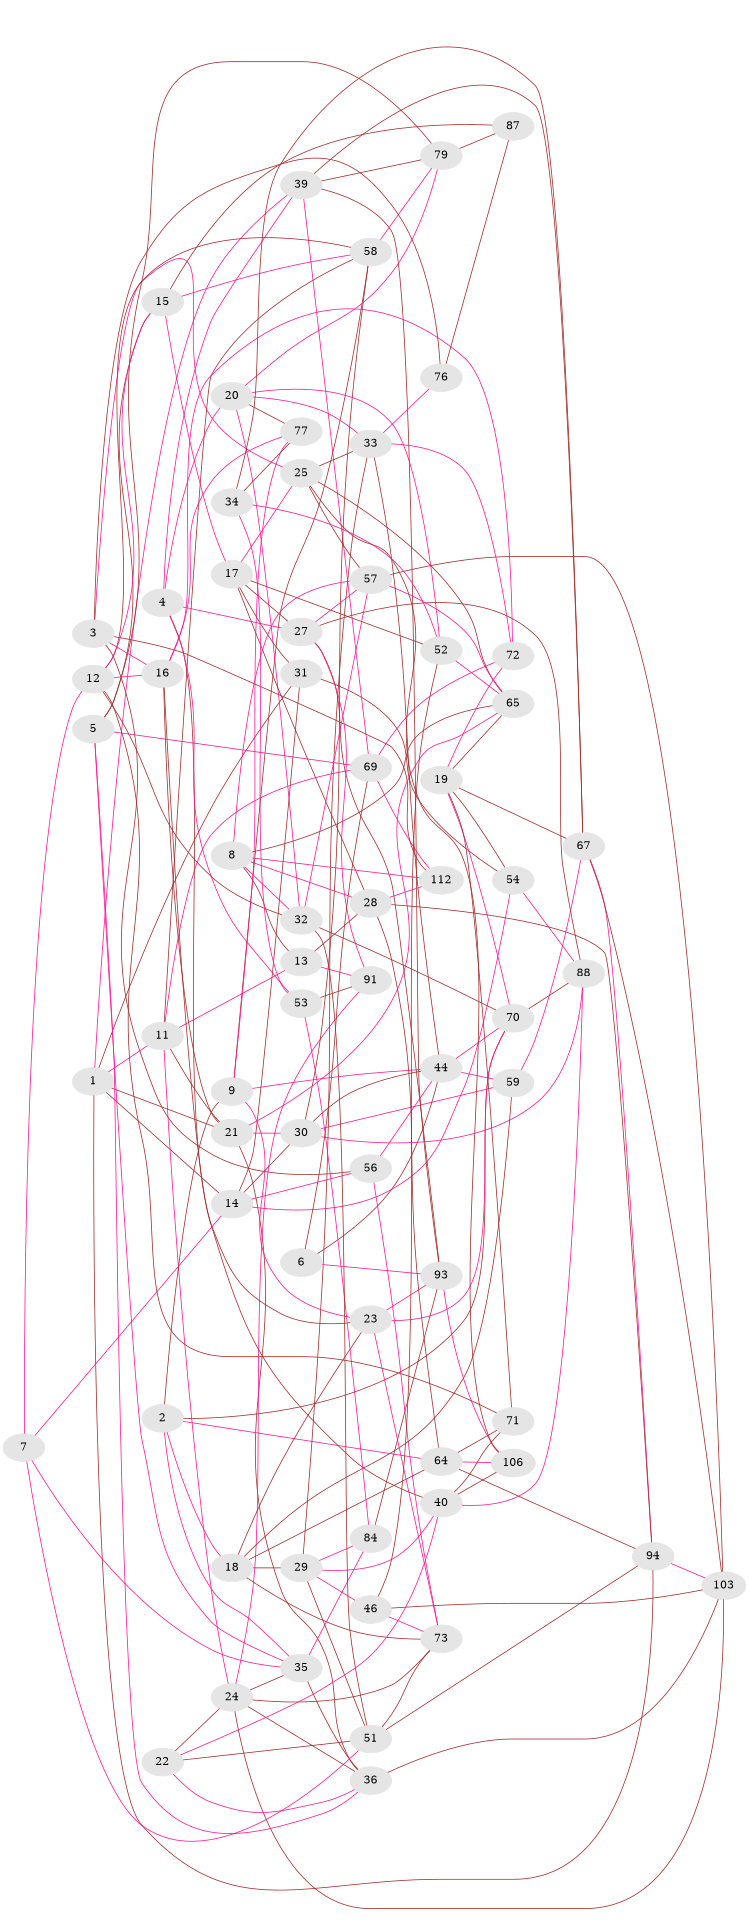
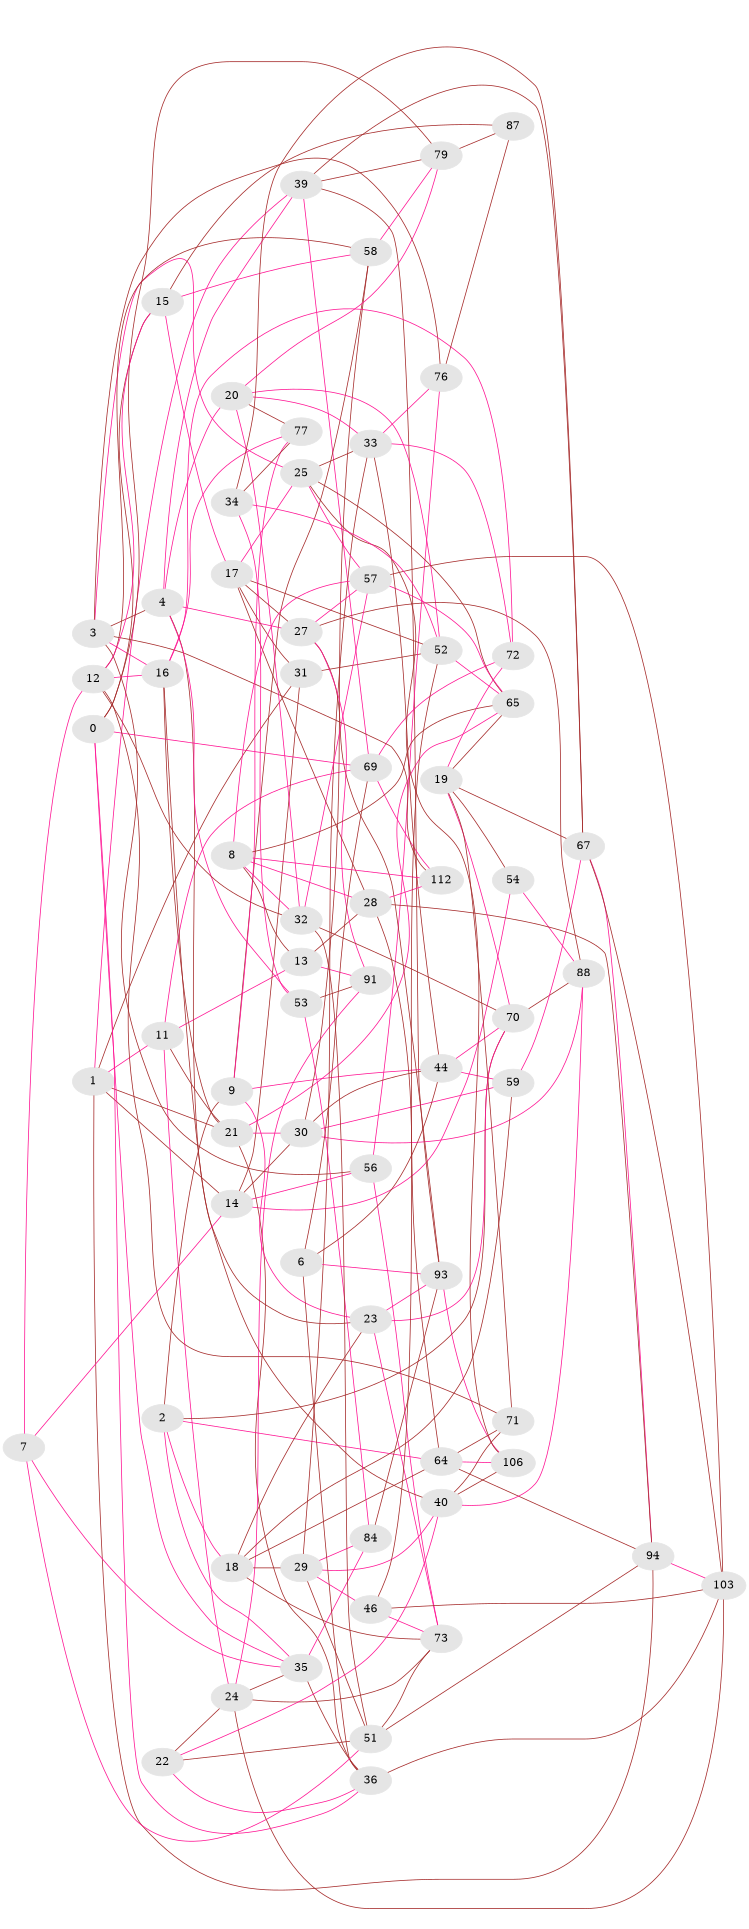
edge "25" -- "57": color brown -> deeppink
edge "4" -- "3": added
edge "58" -- "11": removed
node "5": label "5" -> "0"
edge "31" -- "54": now "31" -- "52"
edge "44" -- "56": now "76" -- "56"
edge "24" -- "36": now "6" -- "36"
